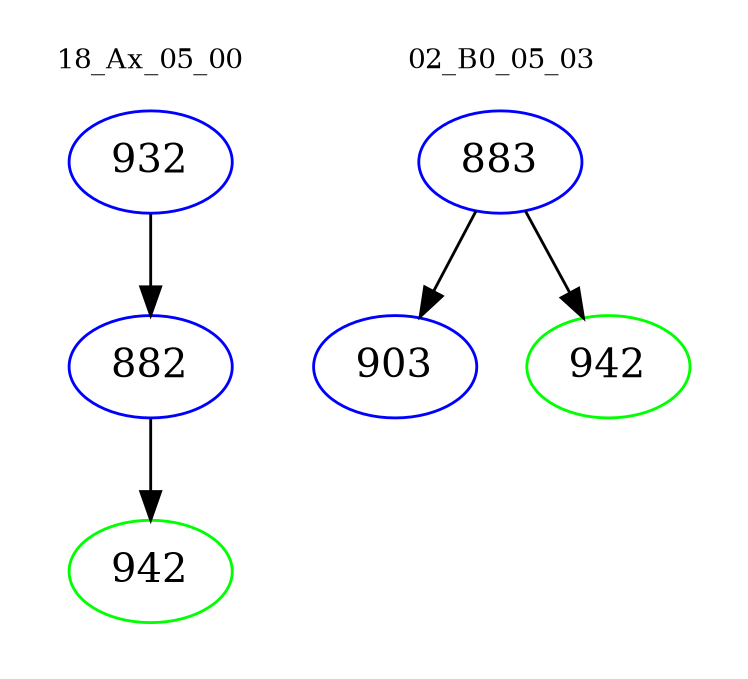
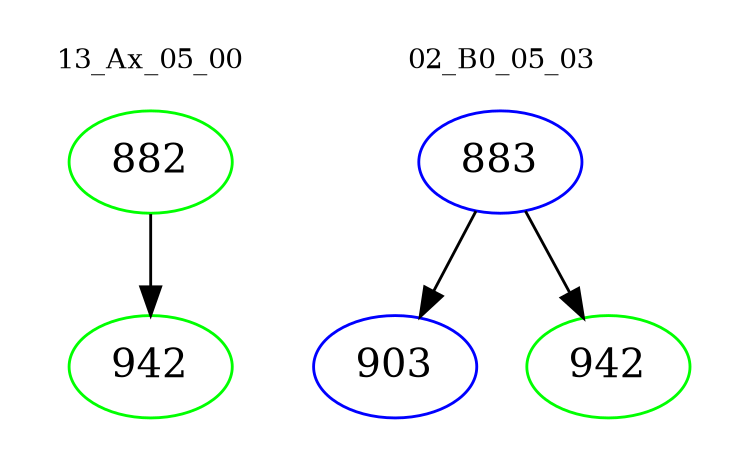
cluster "18_Ax_05_00": label "18_Ax_05_00" -> "13_Ax_05_00"
node "932": removed
node "882": color blue -> green
